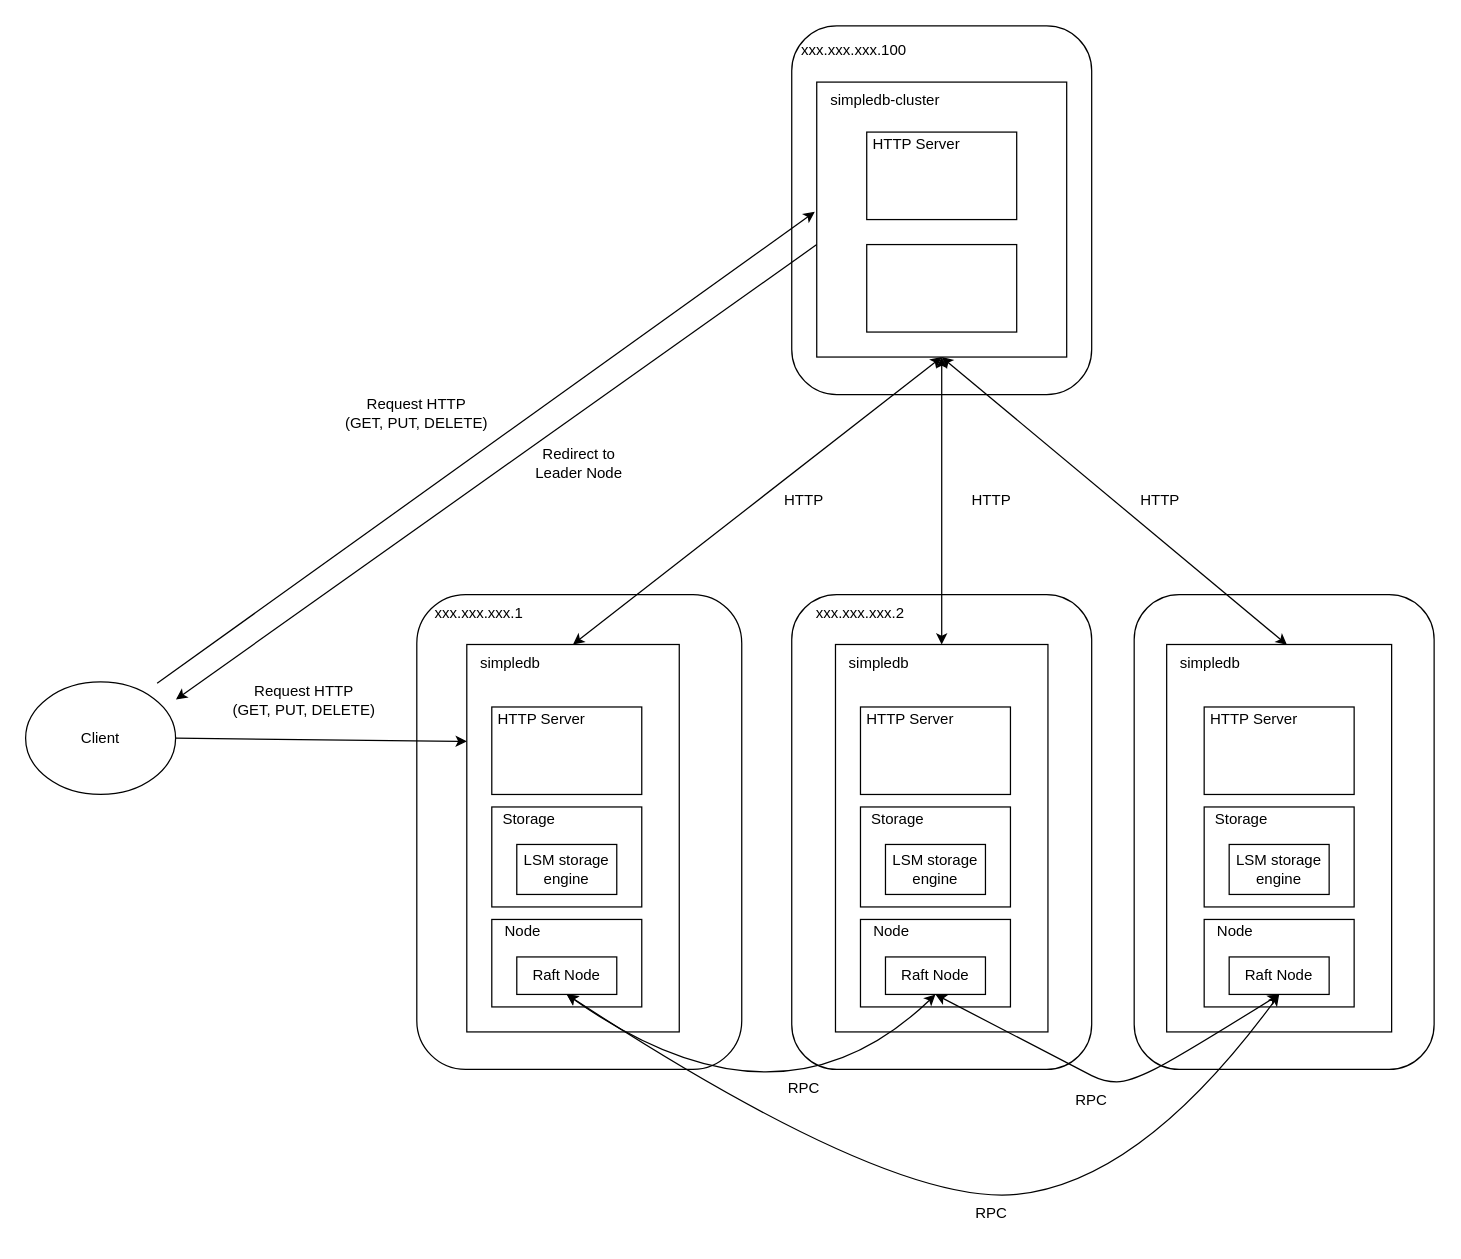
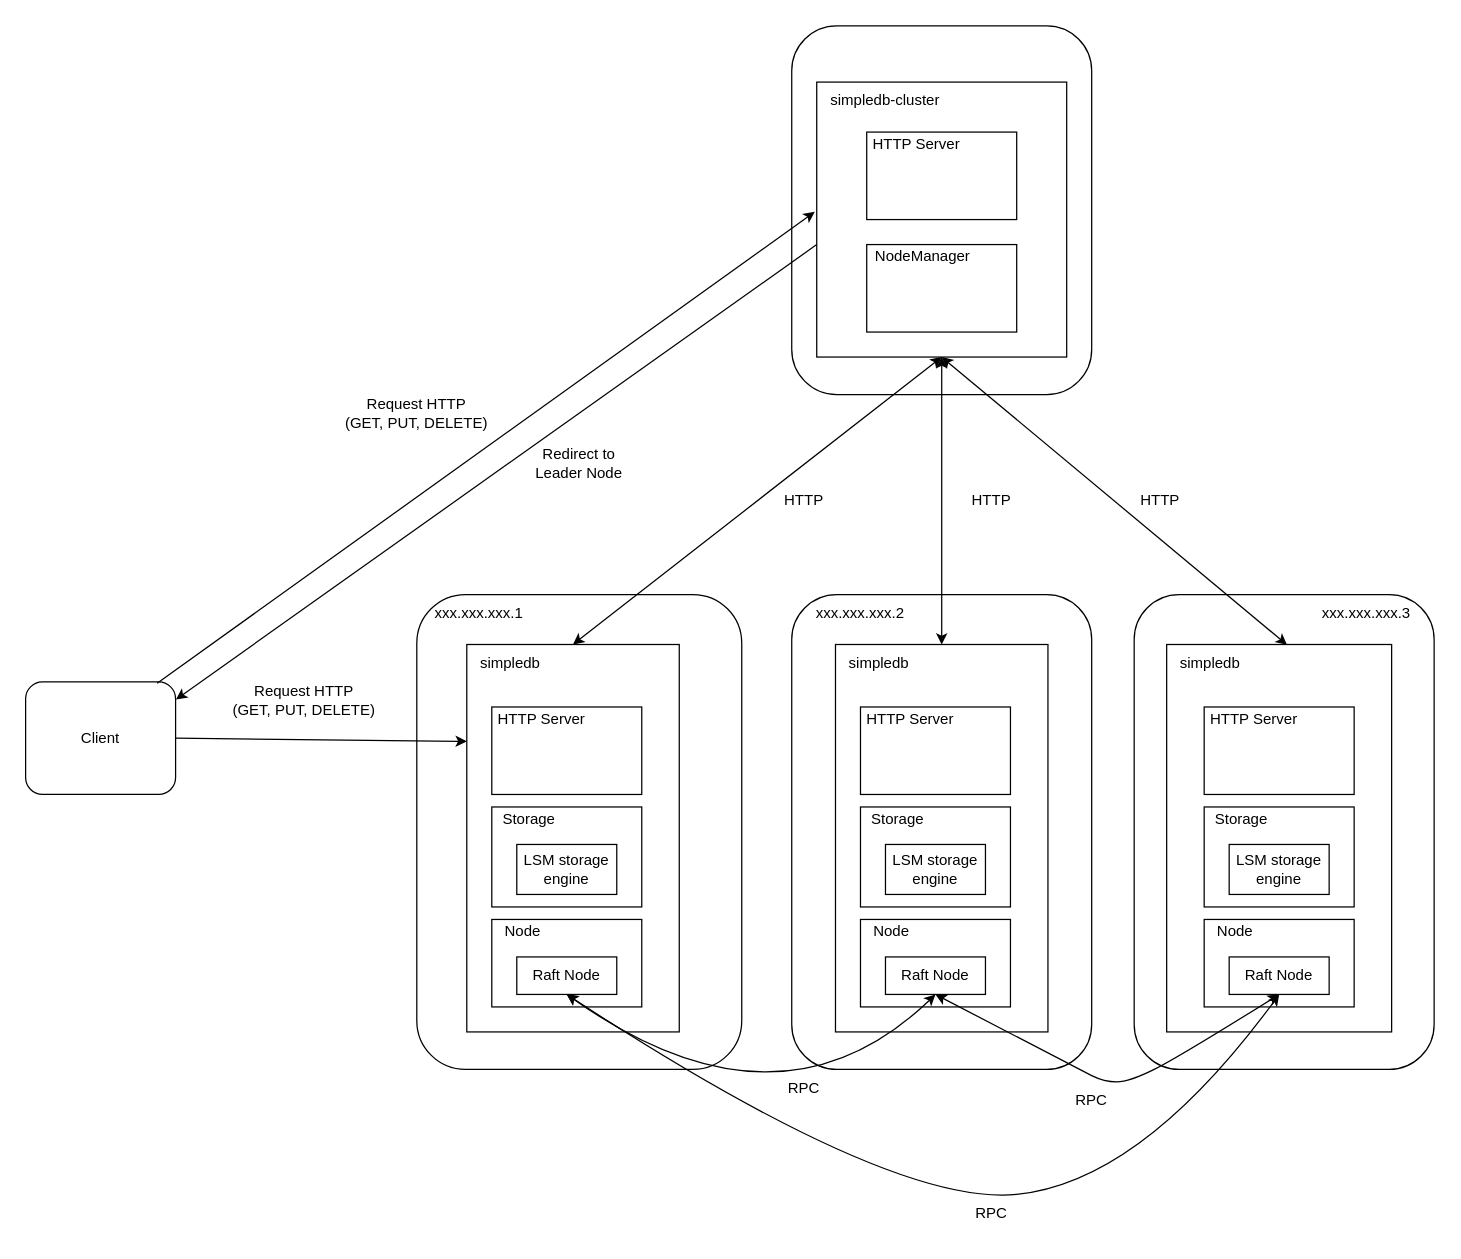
node "xxx.xxx.xxx.100": removed
node "NodeManager": added
node "xxx.xxx.xxx.3": added
node "Client": shape ellipse -> rounded rectangle
